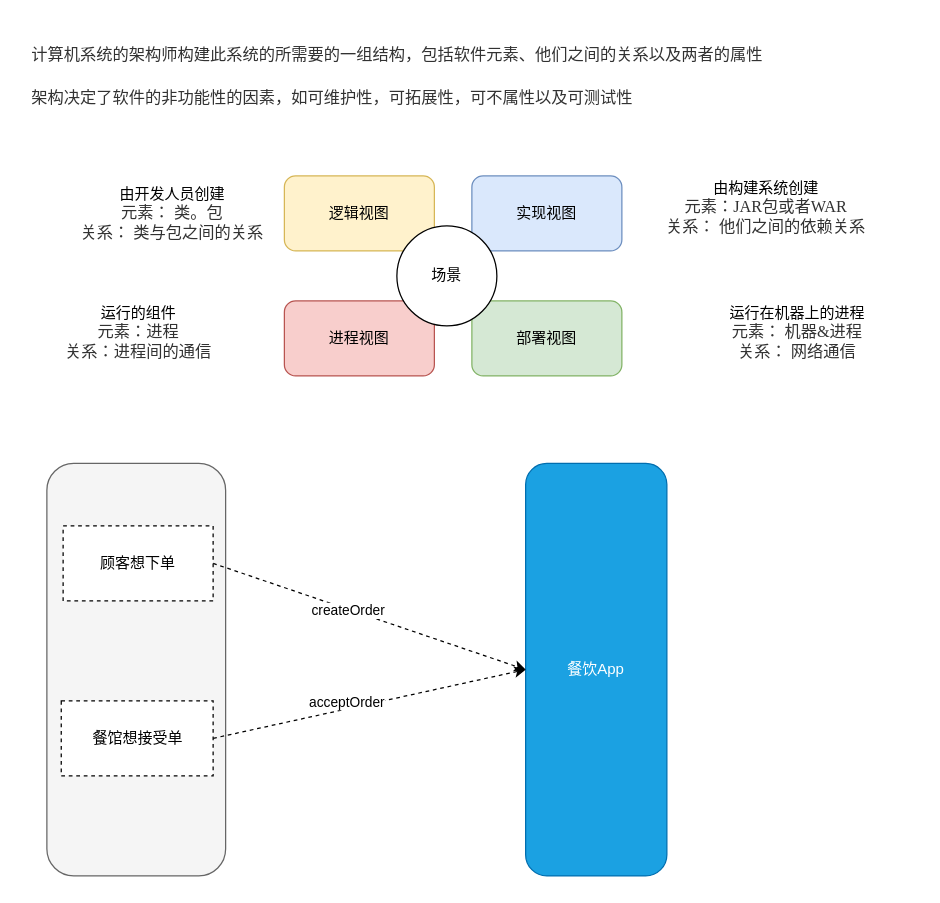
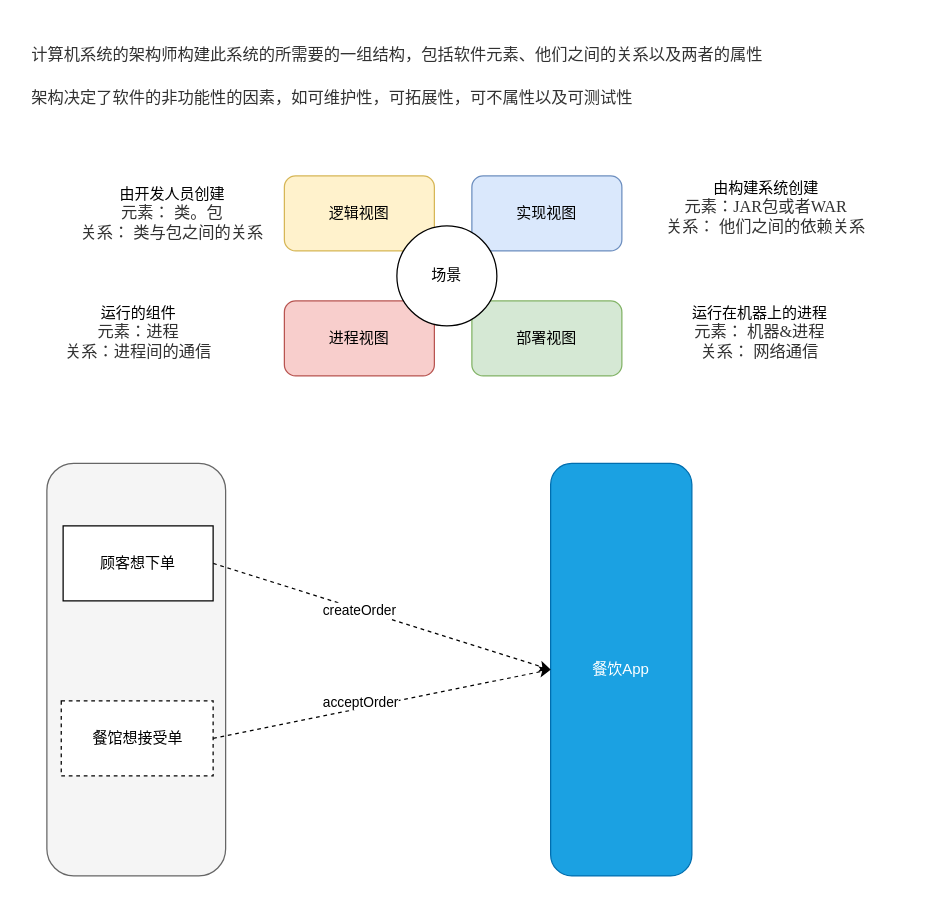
node "运行在机器上的进程 元素： 机器&进程 关系： 网络通信": moved (797, 332) -> (759, 332)
node "顾客想下单": style dashed -> solid
node "餐饮App": moved (596, 669) -> (621, 669)
